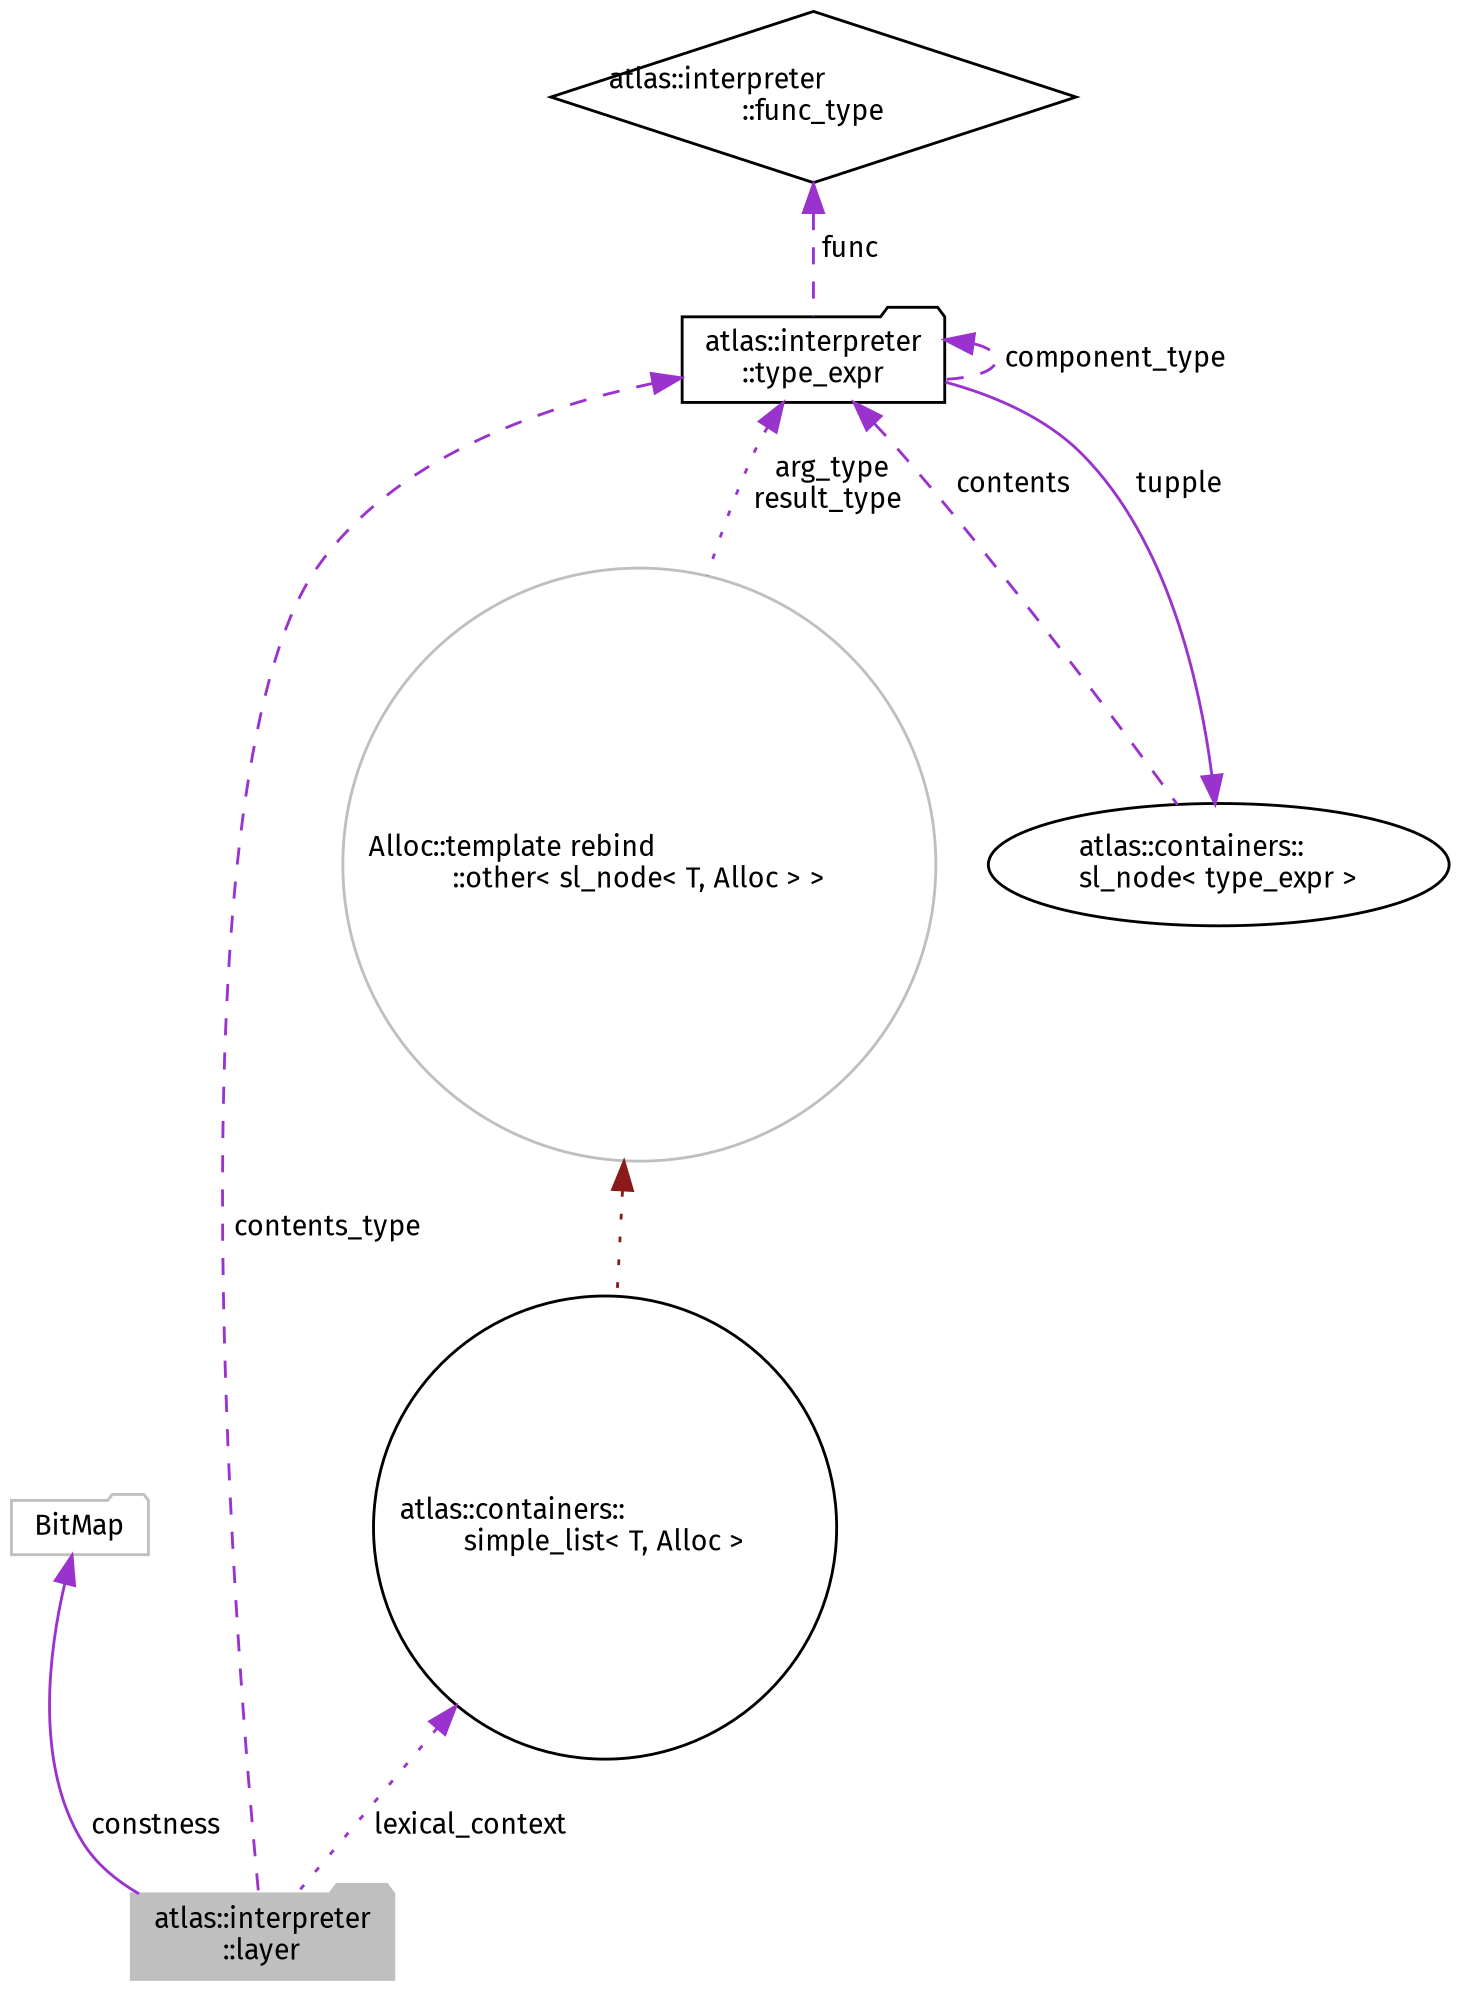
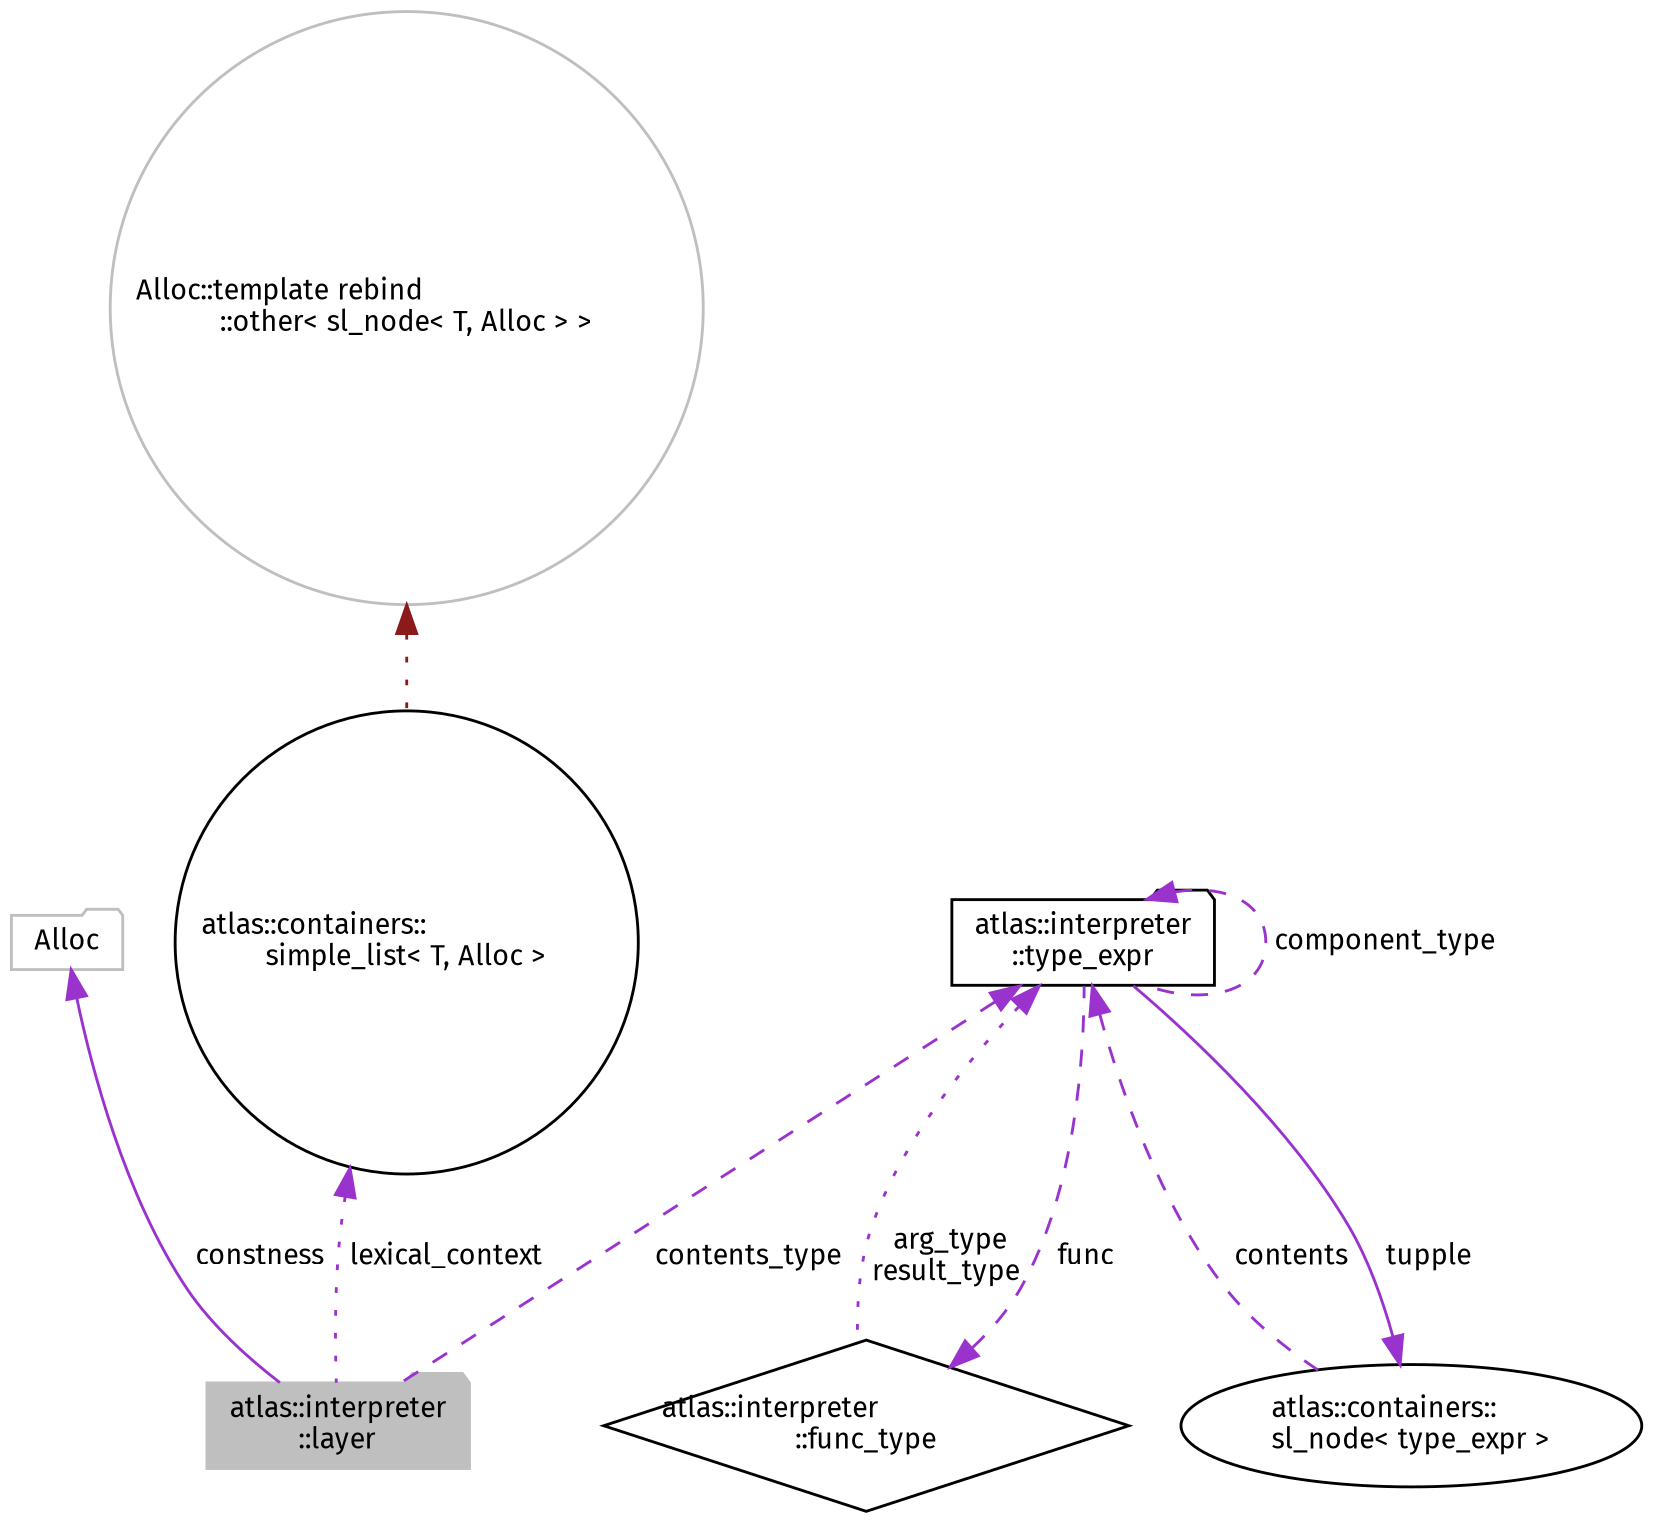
edge "Alloc::template rebind ::other< sl_node< T, Alloc > >" -> "atlas::interpreter ::type_expr": now "atlas::interpreter ::func_type" -> "atlas::interpreter ::type_expr"
node "BitMap": label "BitMap" -> "Alloc"
